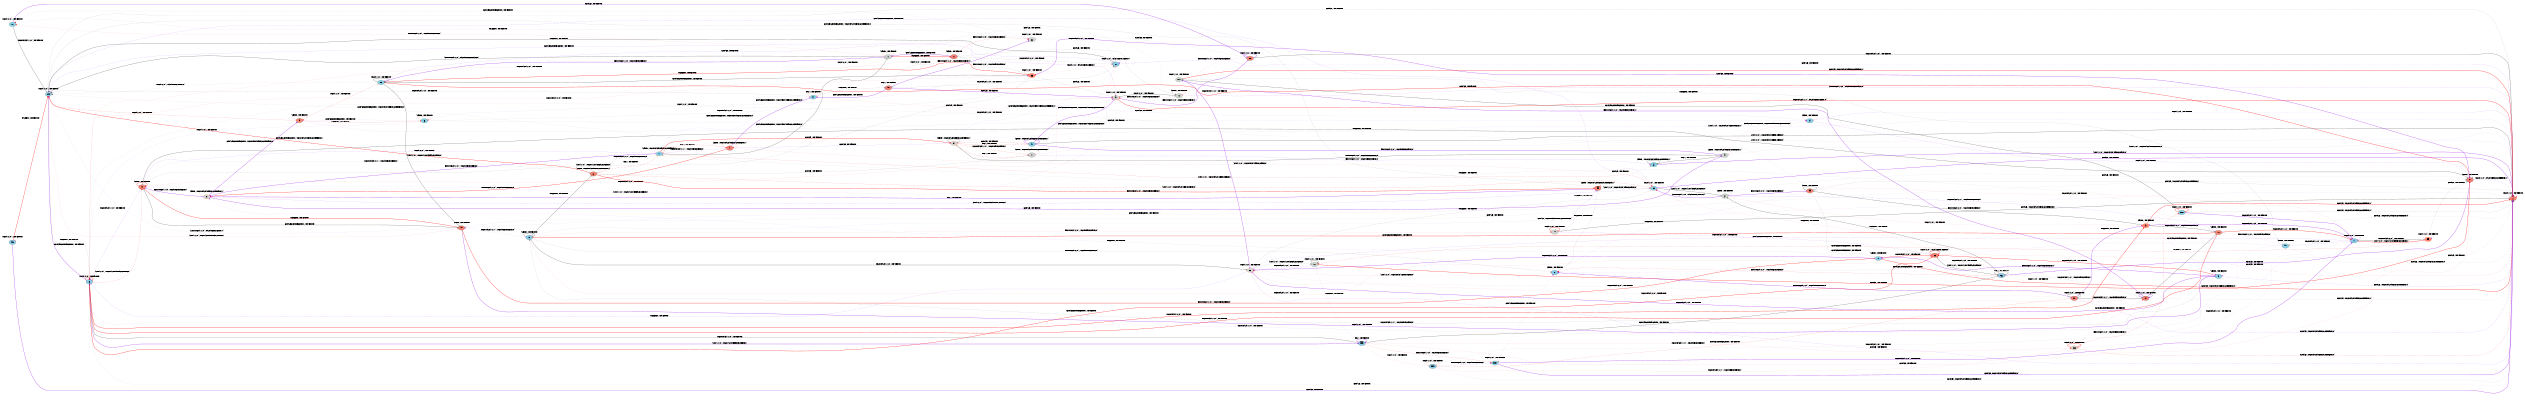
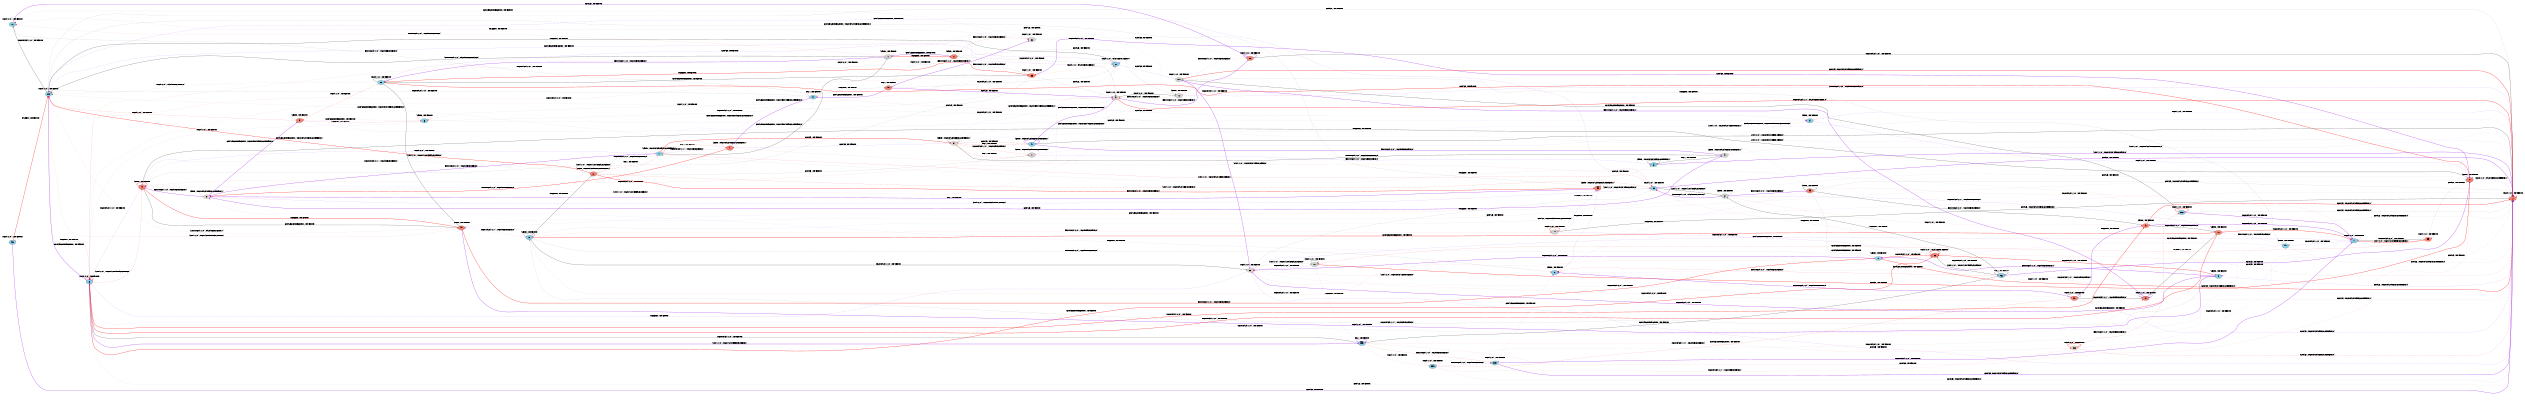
edge "rr" -> "vv": added, label "FIN+ACK(V,V,0) / ACK(NEXT,NEXT,0)"
edge "nn" -> "j": now "nn" -> "ww"
